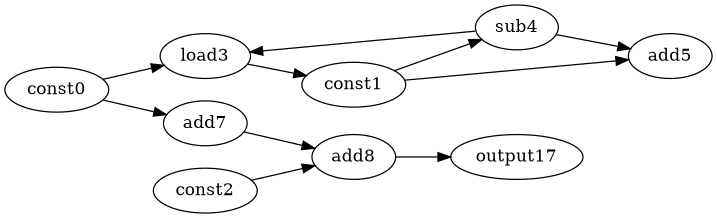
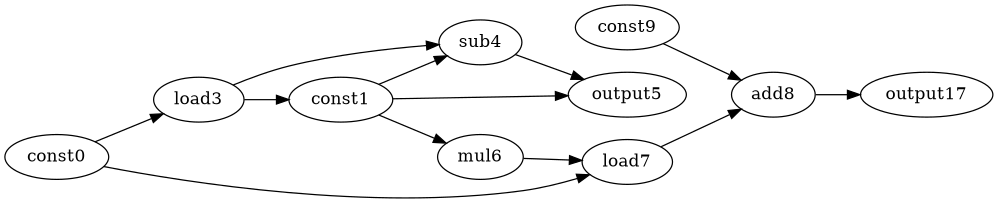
edge "sub4" -> "load3": reversed
node "add5": label "add5" -> "output5"
node "add7": label "add7" -> "load7"
node "mul6": added
node "const2": label "const2" -> "const9"
